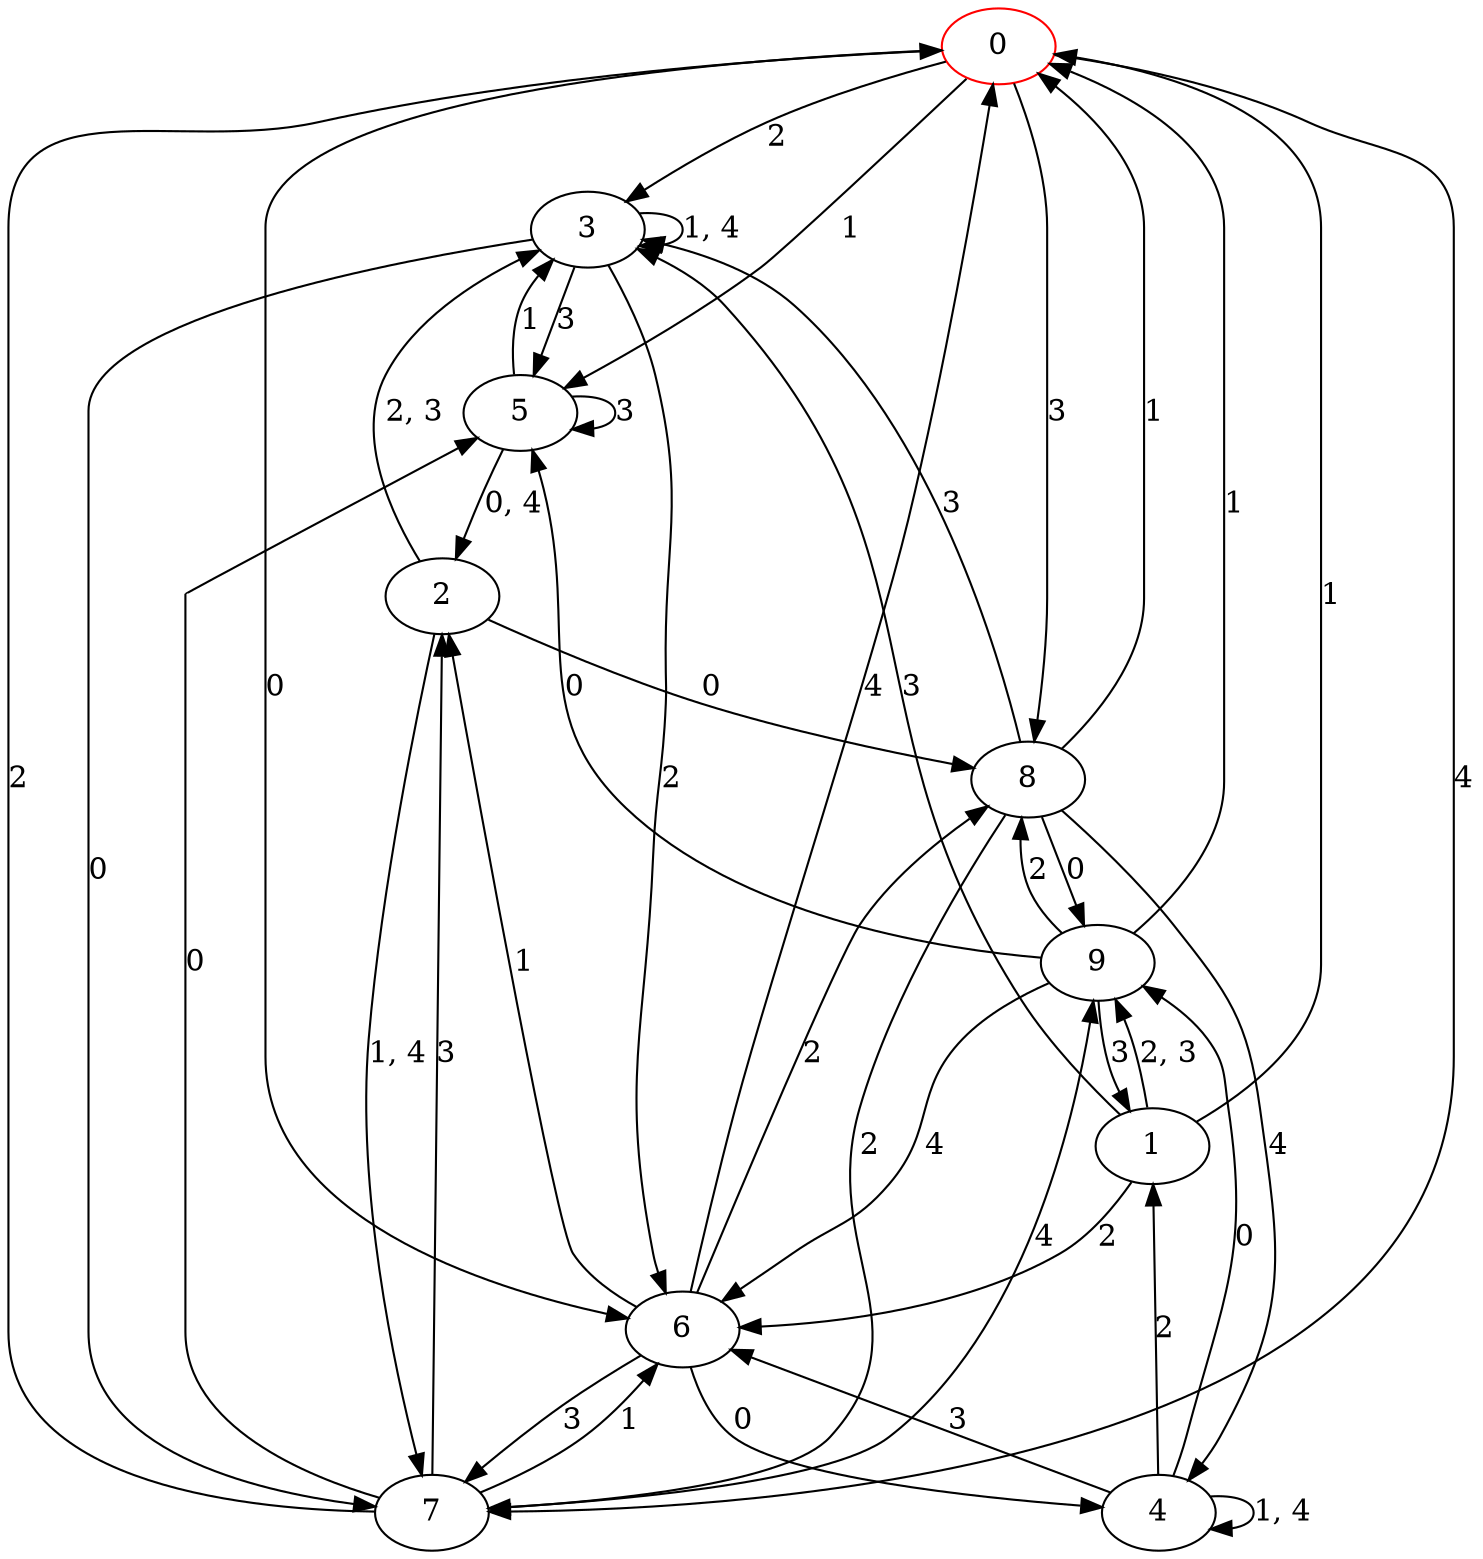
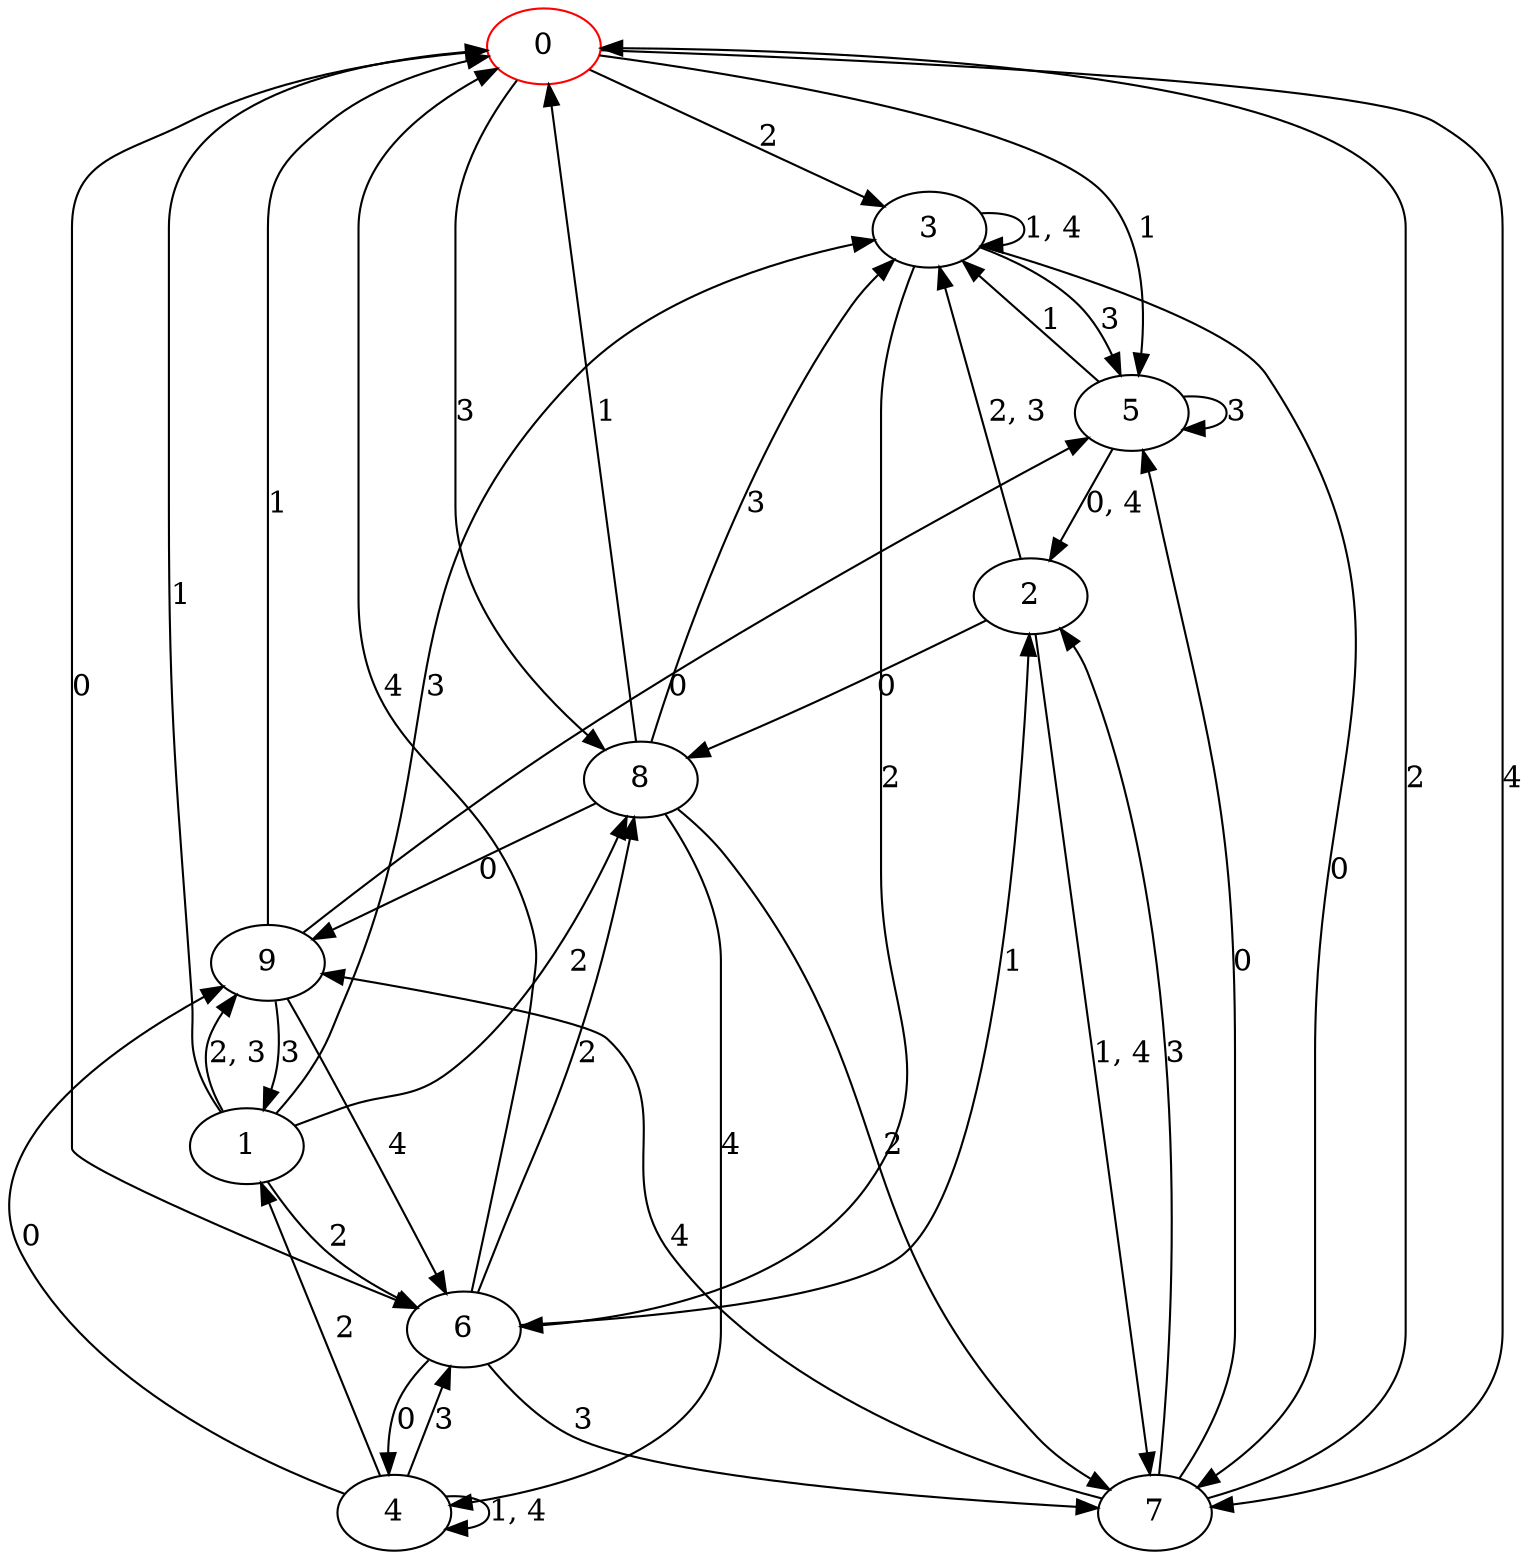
edge "9" -> "8": now "1" -> "8"
edge "7" -> "6": removed, label "1"
